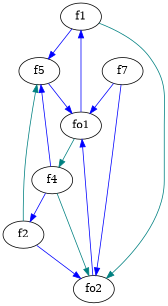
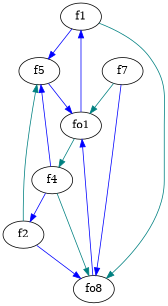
edge "f7" -> "fo1": color blue -> teal
node "fo2": label "fo2" -> "fo8"
